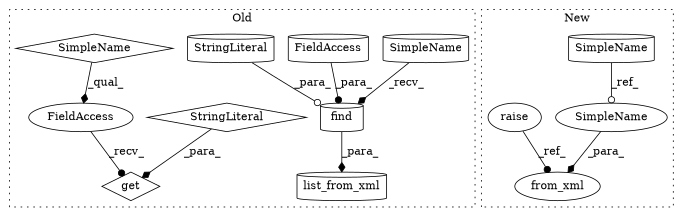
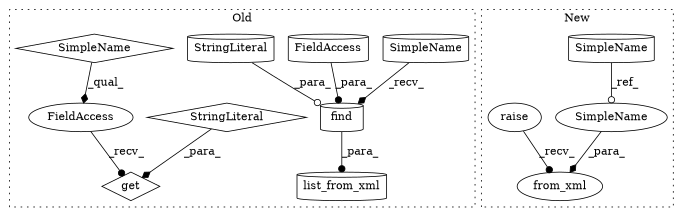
edge "find" -> "list_from_xml": arrowhead diamond -> dot
edge "raise" -> "from_xml": label "_ref_" -> "_recv_"
